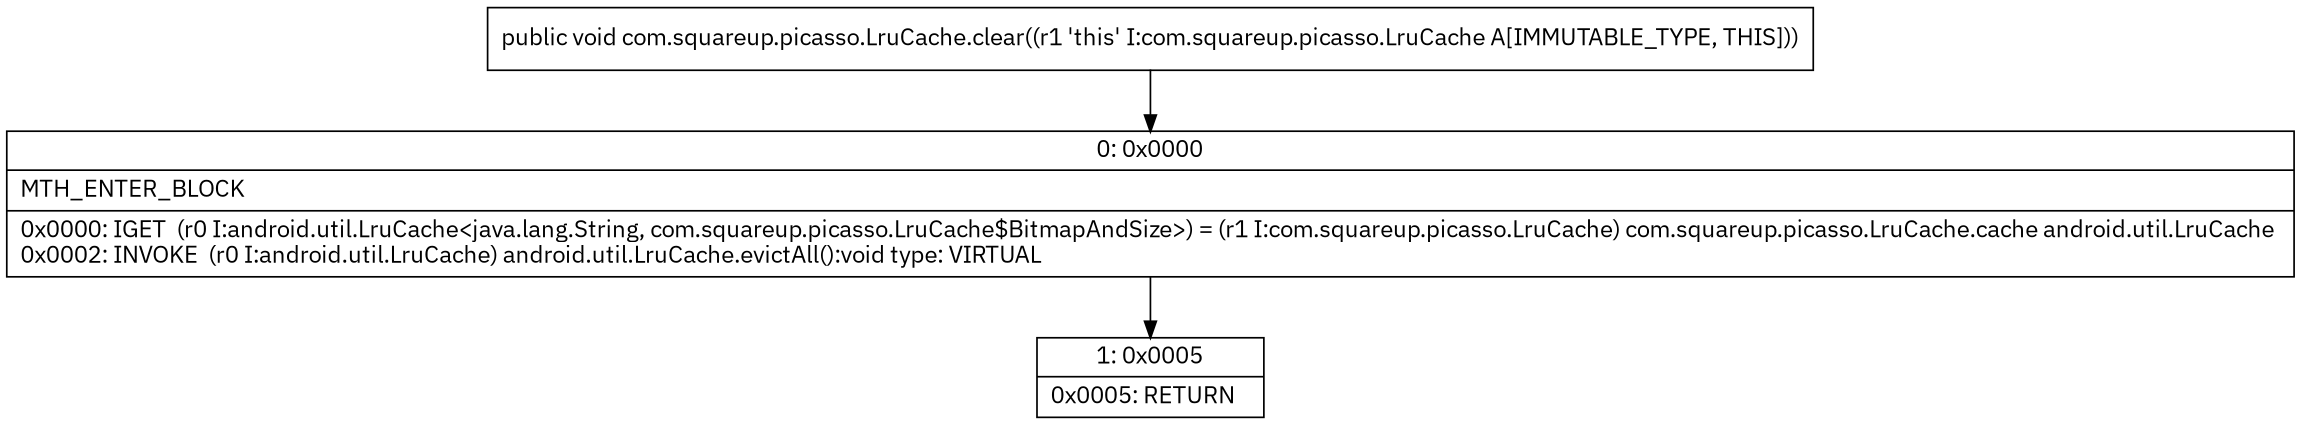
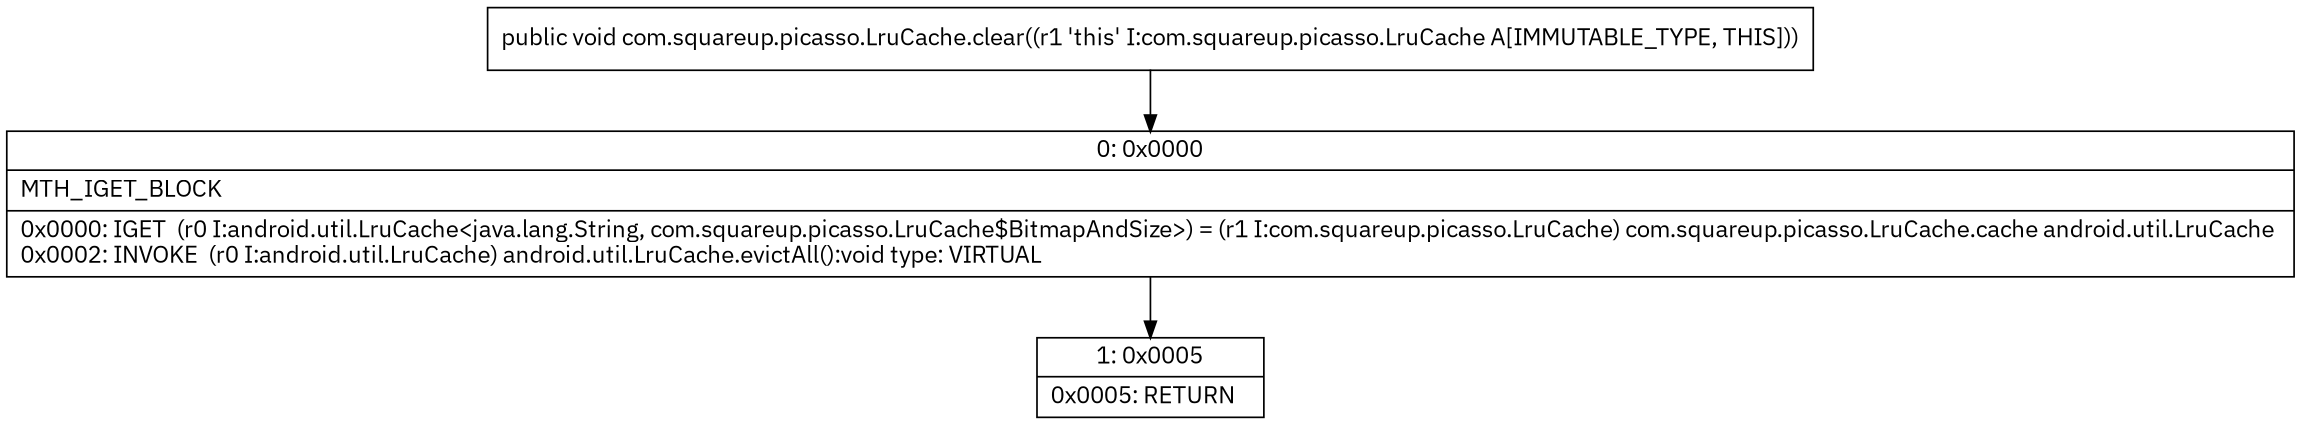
node "0: 0x0000": text "MTH_ENTER_BLOCK" -> "MTH_IGET_BLOCK"
